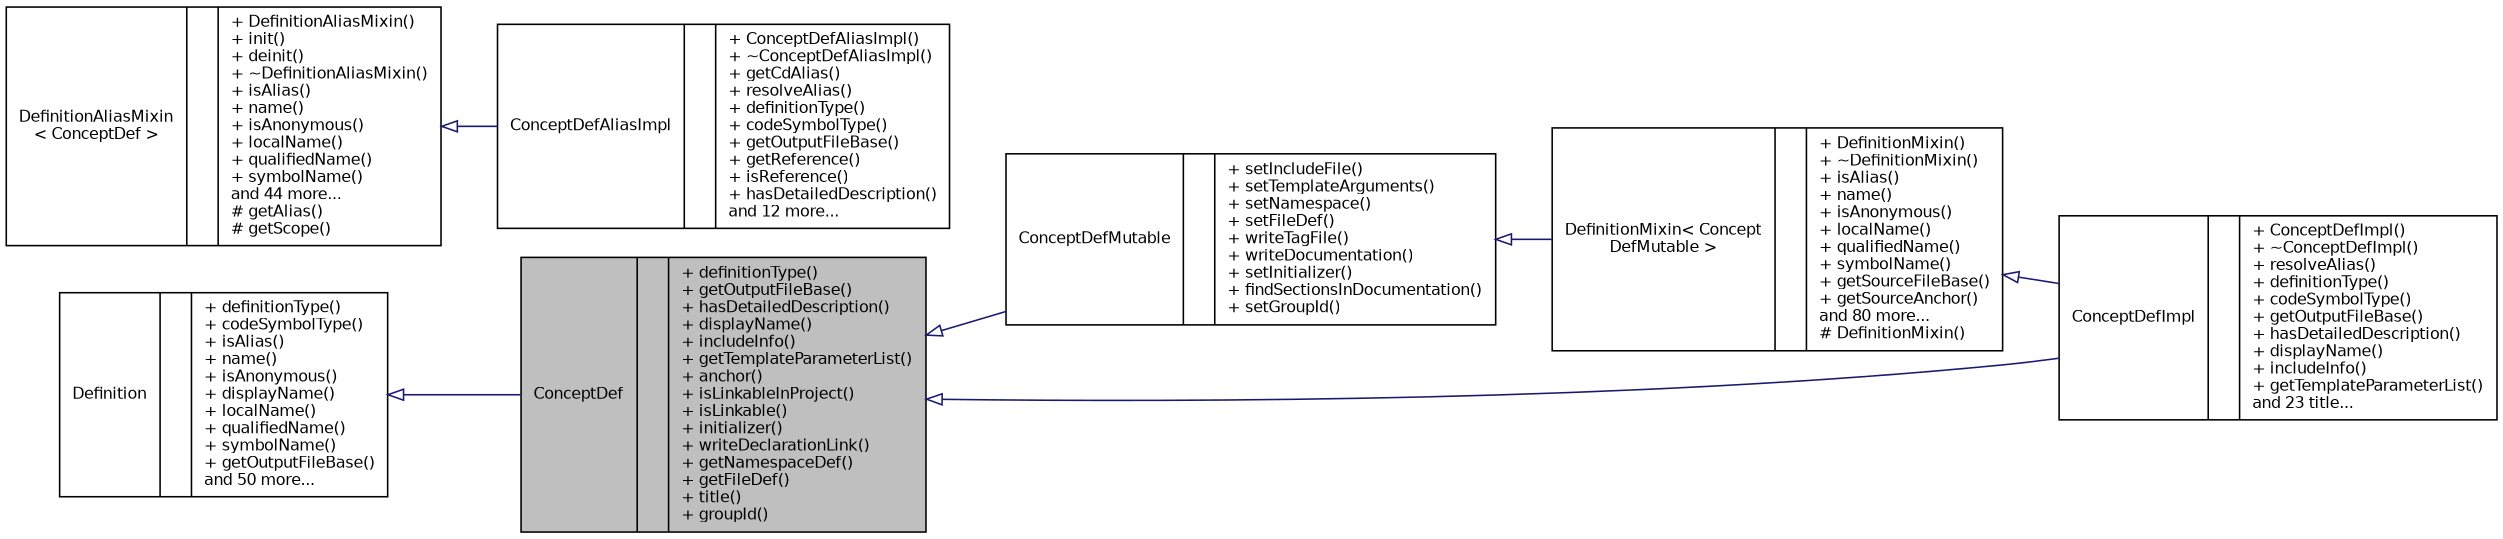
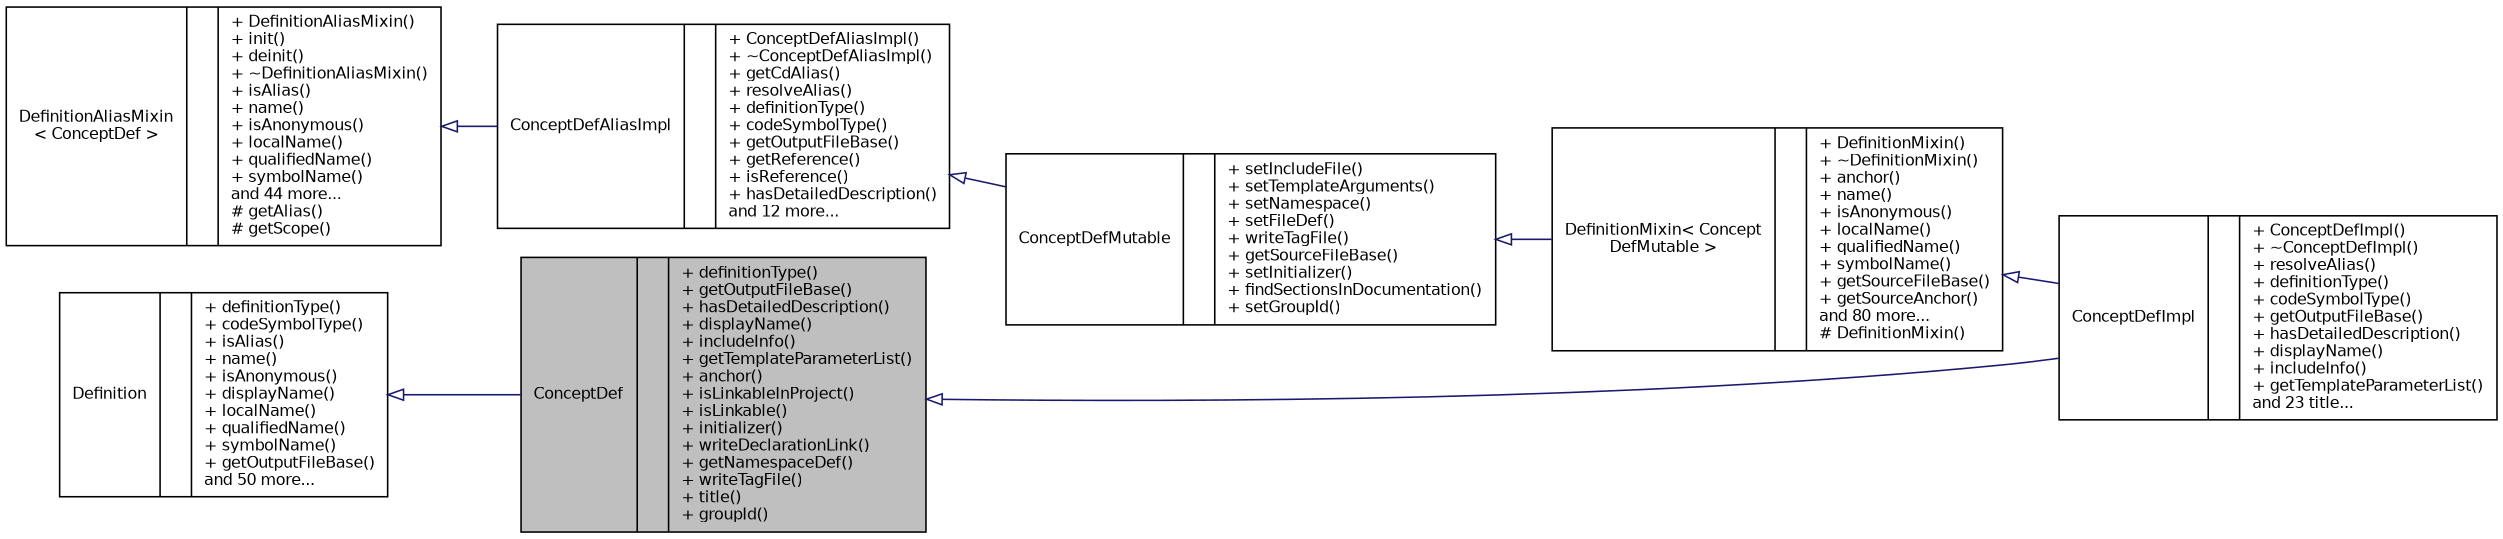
node "DefinitionMixin< Concept": text "+ isAlias()" -> "+ anchor()"
node "ConceptDefMutable": text "+ writeDocumentation()" -> "+ getSourceFileBase()"
edge "ConceptDefMutable" -> "ConceptDef": now "ConceptDefMutable" -> "ConceptDefAliasImpl"
node "ConceptDef": text "+ getFileDef()" -> "+ writeTagFile()"
